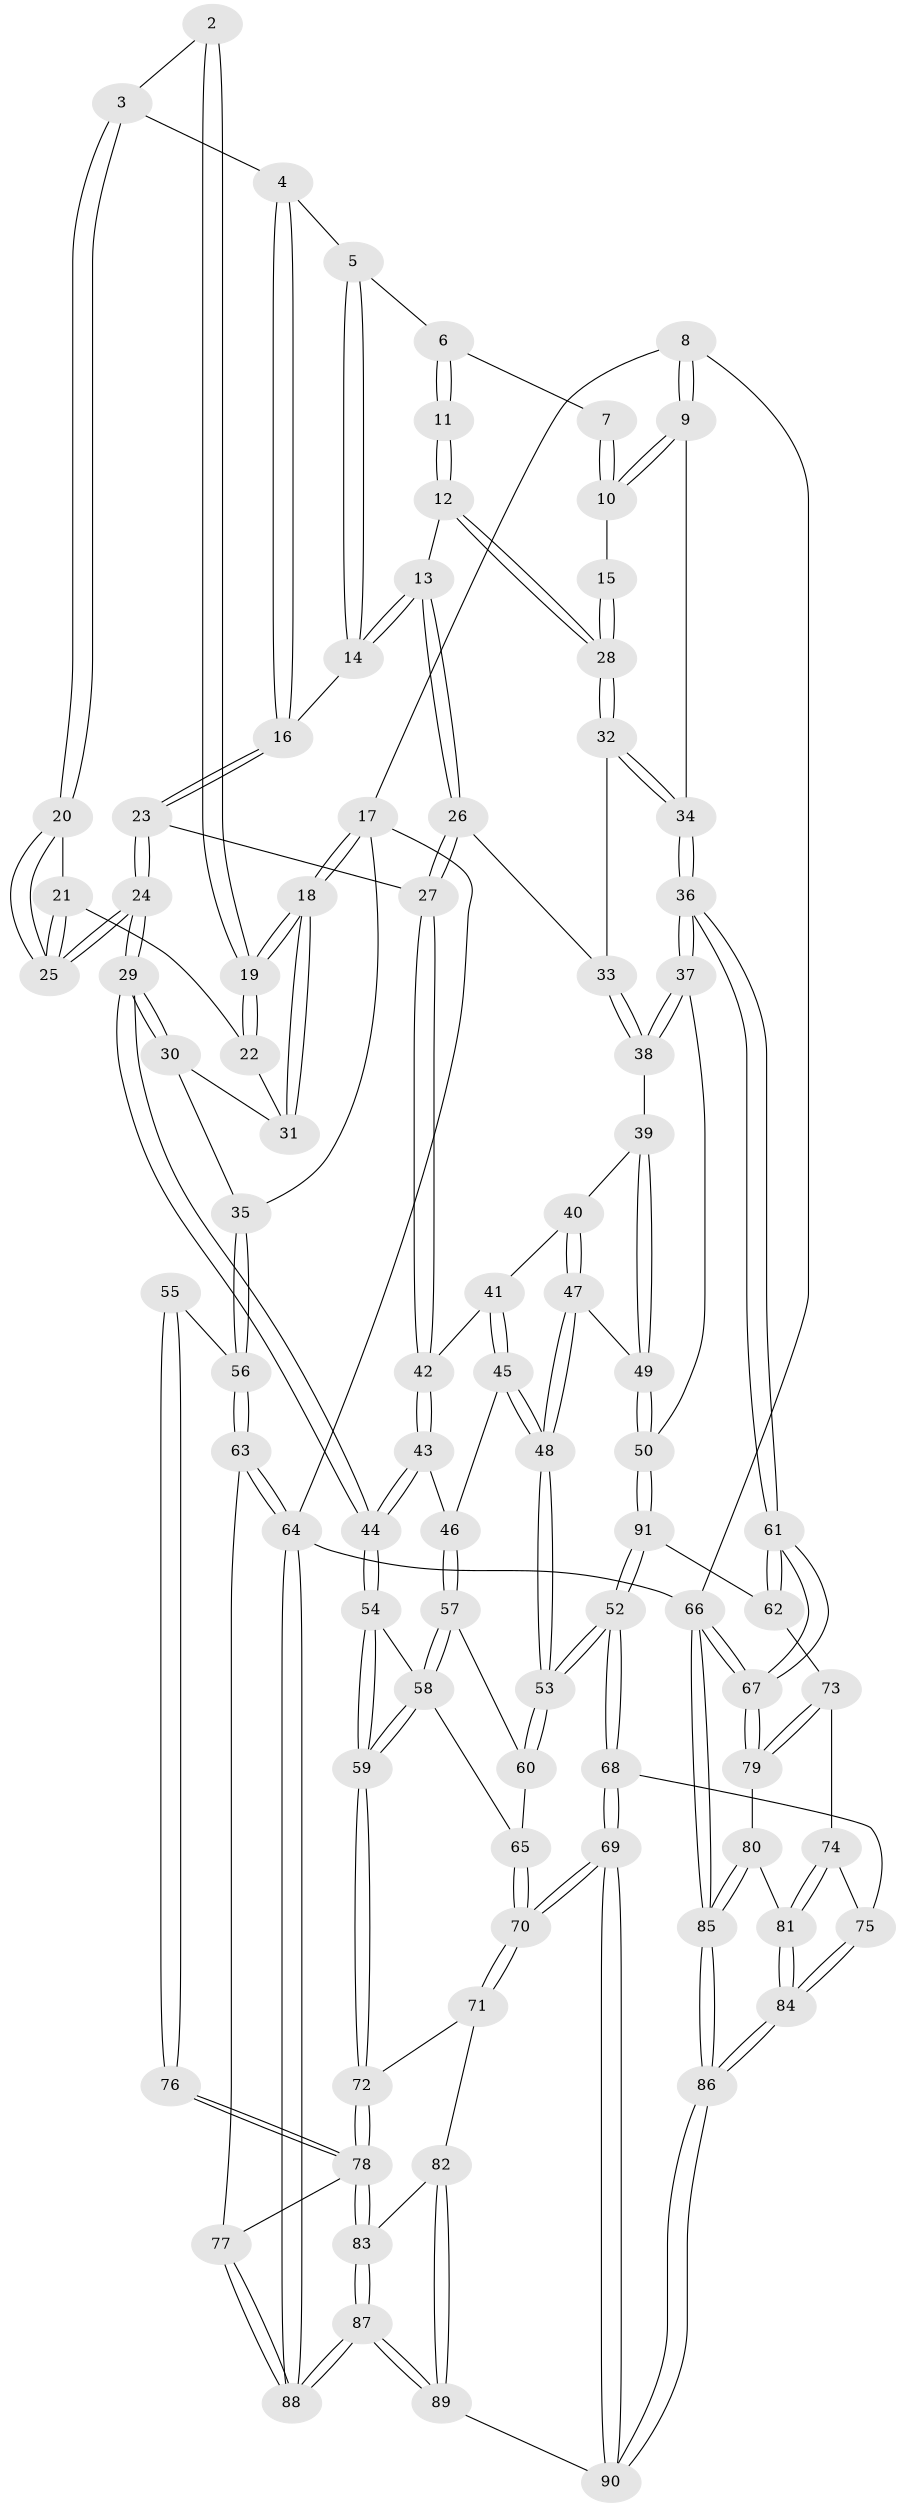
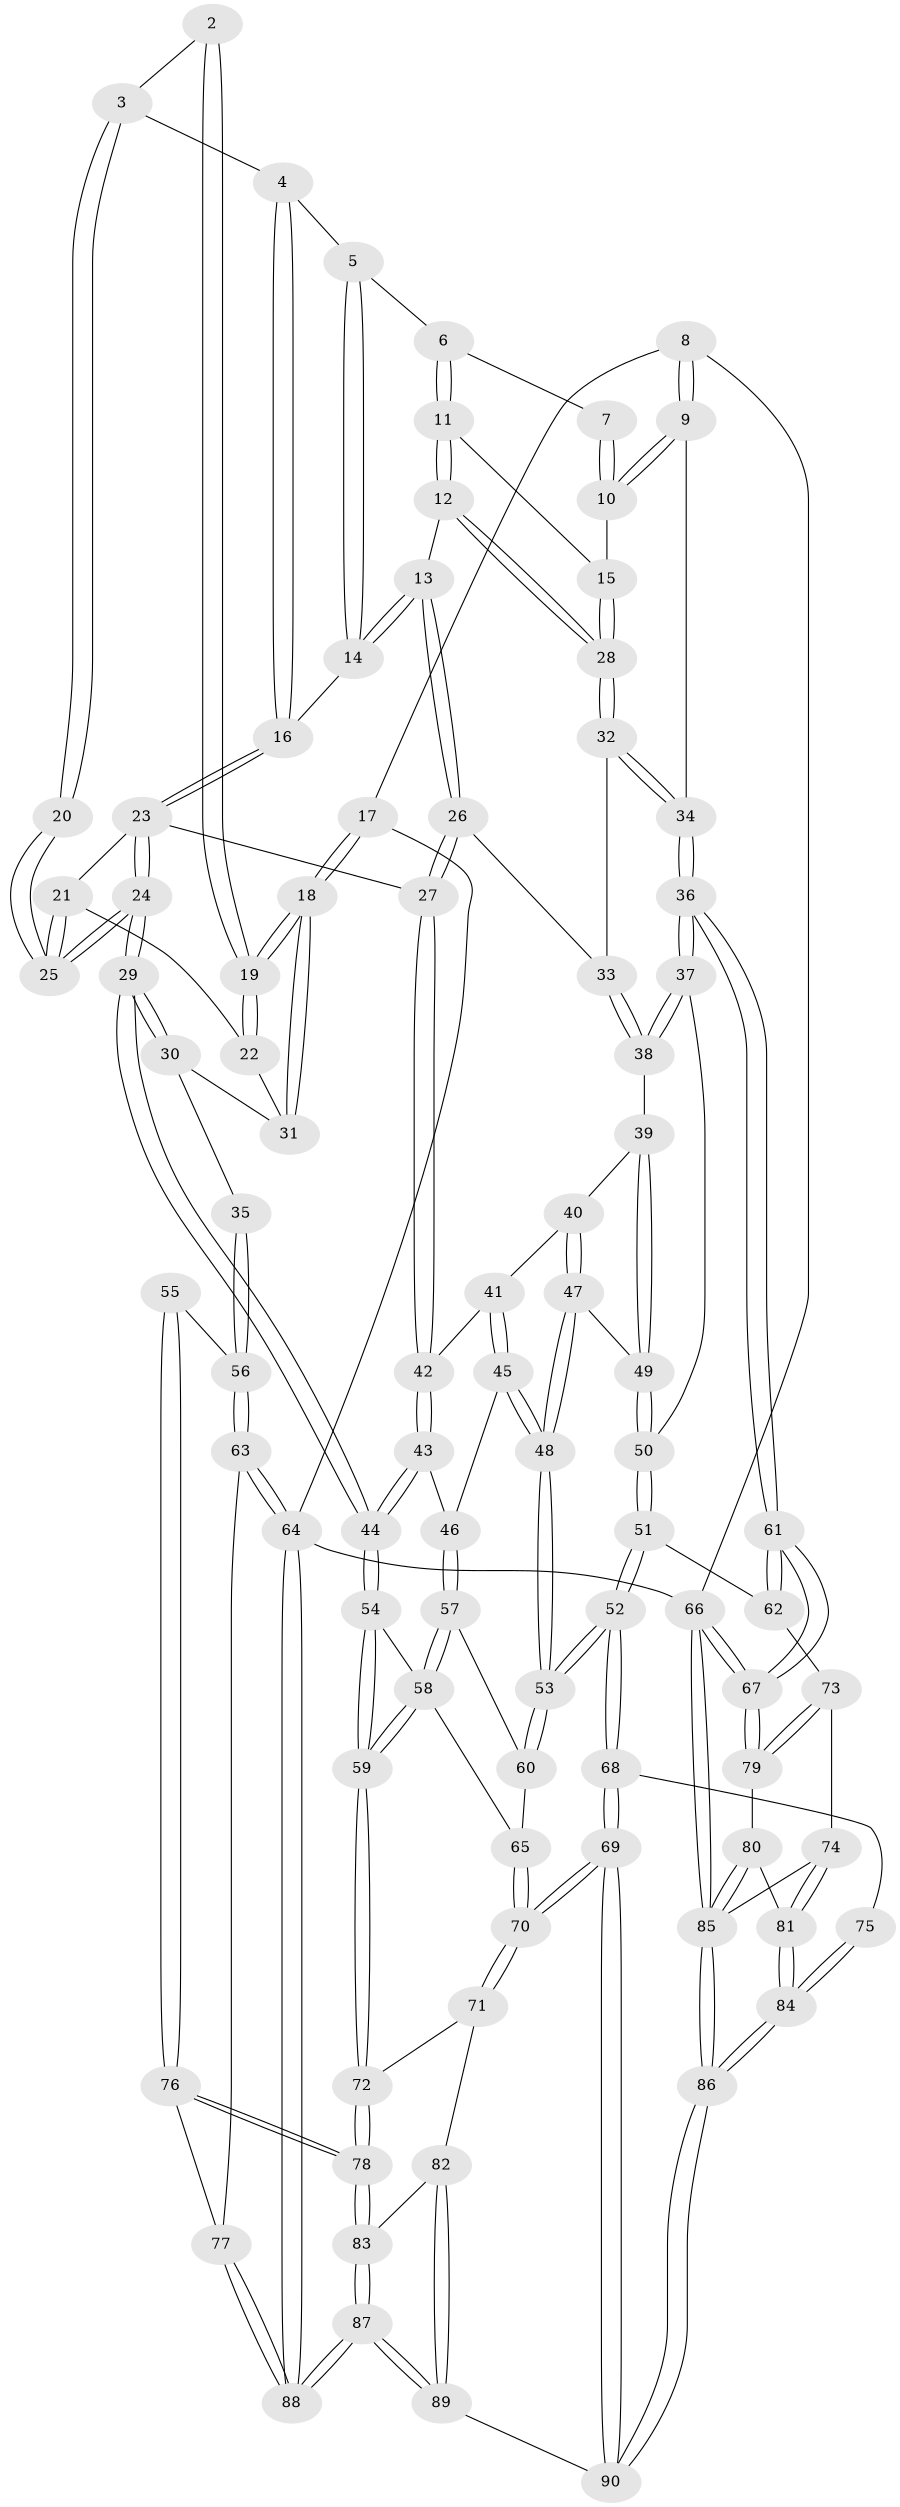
edge "11" -- "15": added
edge "20" -- "21": now "23" -- "21"
edge "17" -- "35": removed
node "91": label "91" -> "51"
edge "74" -- "75": now "74" -- "85"
edge "78" -- "77": now "76" -- "77"
